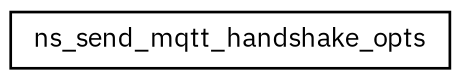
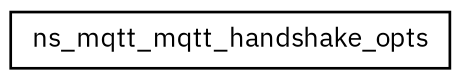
node "ns_send_mqtt_handshake_opts": label "ns_send_mqtt_handshake_opts" -> "ns_mqtt_mqtt_handshake_opts"
